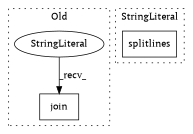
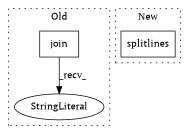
cluster "StringLiteral": label "StringLiteral" -> "New"
edge "StringLiteral" -> "join": reversed
